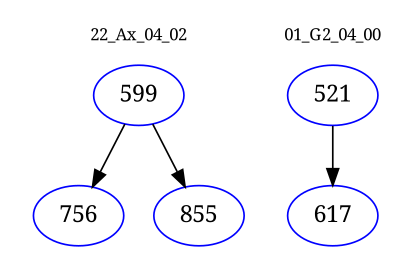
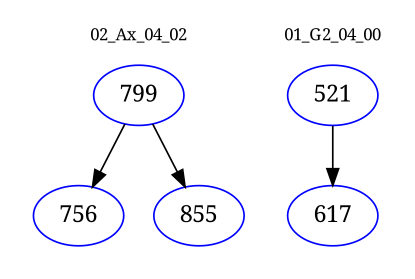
cluster "22_Ax_04_02": label "22_Ax_04_02" -> "02_Ax_04_02"
node "599": label "599" -> "799"
